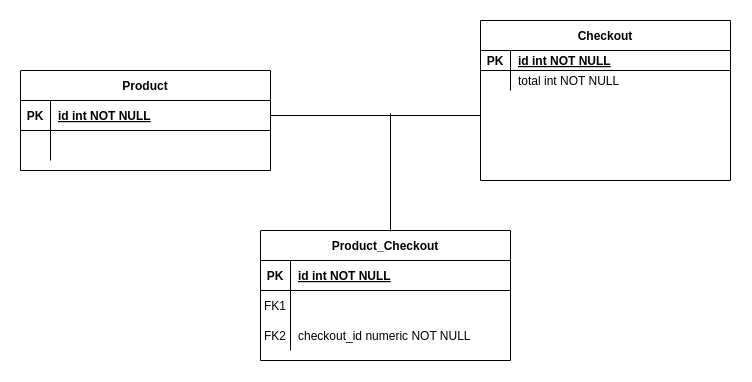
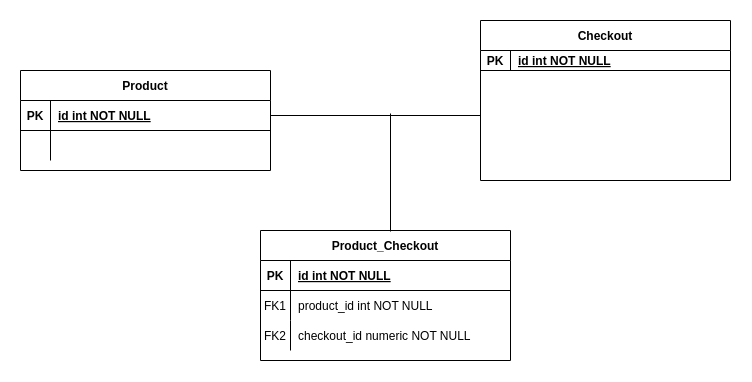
node "total int NOT NULL": removed
node "product_id int NOT NULL": added
